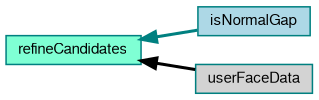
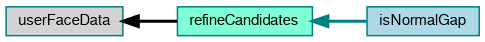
edge "userFaceData" -> "refineCandidates": reversed
